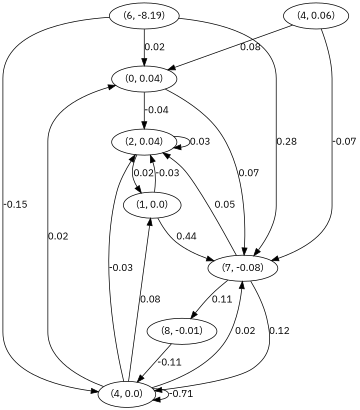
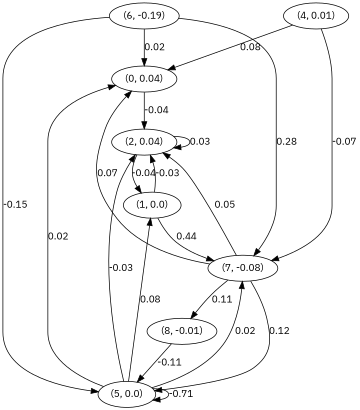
node "(6, -8.19)": label "(6, -8.19)" -> "(6, -0.19)"
node "(4, 0.06)": label "(4, 0.06)" -> "(4, 0.01)"
edge "(0, 0.04)" -> "(7, -0.08)": reversed
edge "(2, 0.04)" -> "(1, 0.0)": label "0.02" -> "-0.04"
node "(4, 0.0)": label "(4, 0.0)" -> "(5, 0.0)"
